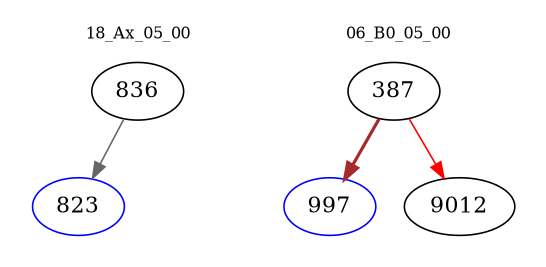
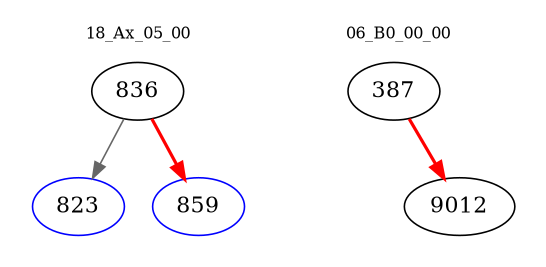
cluster "06_B0_05_00": label "06_B0_05_00" -> "06_B0_00_00"
edge "387" -> "9012": style solid -> bold
node "859": added
node "997": removed
